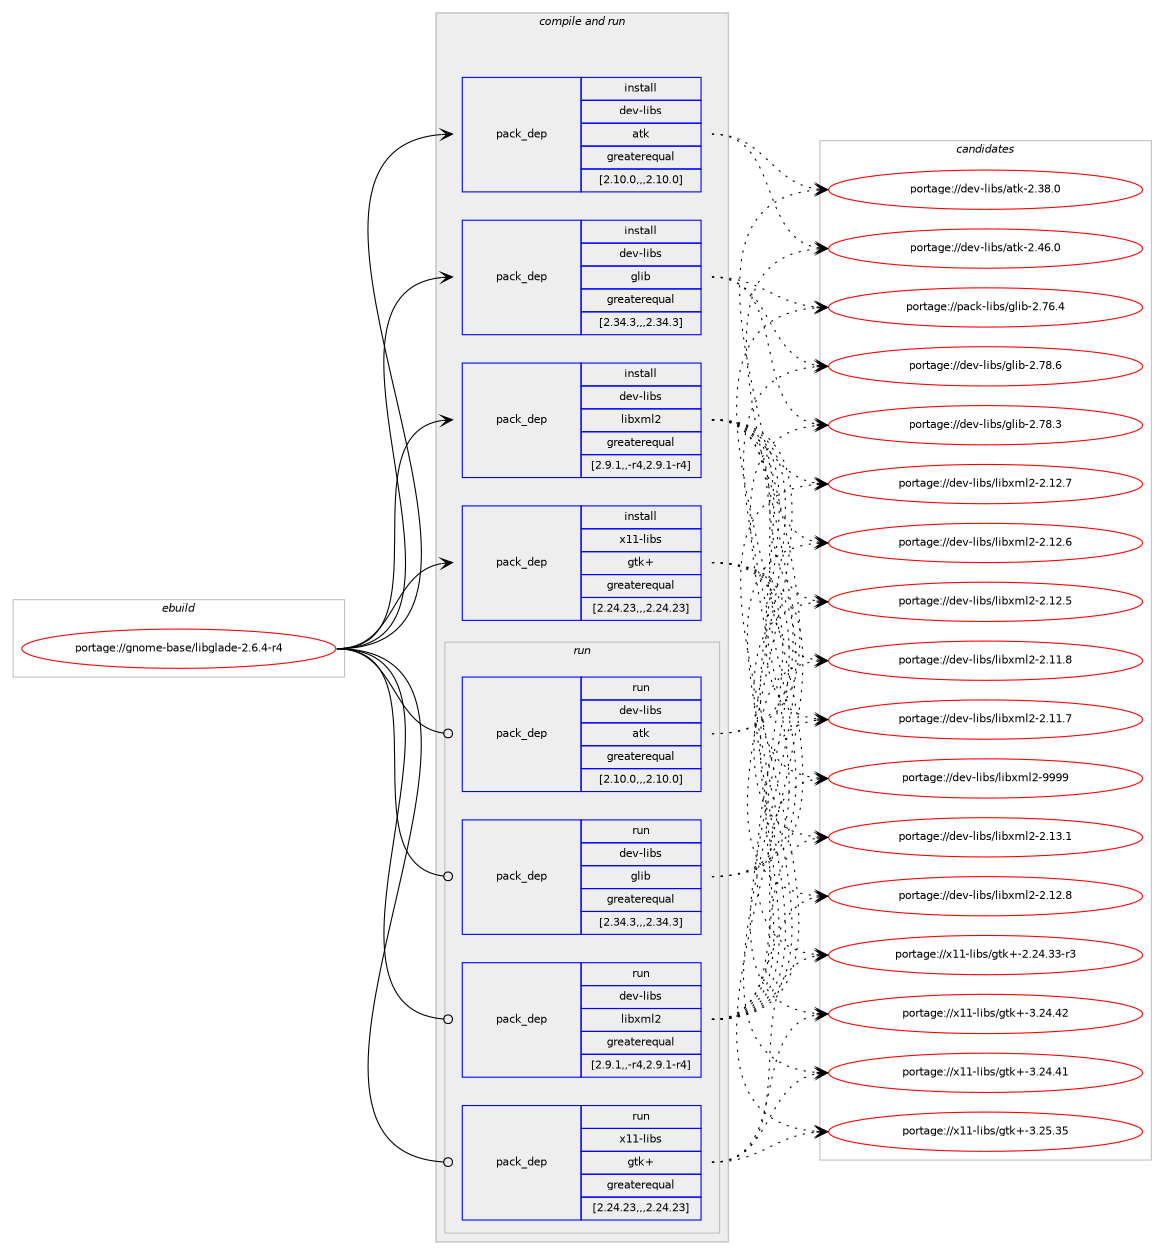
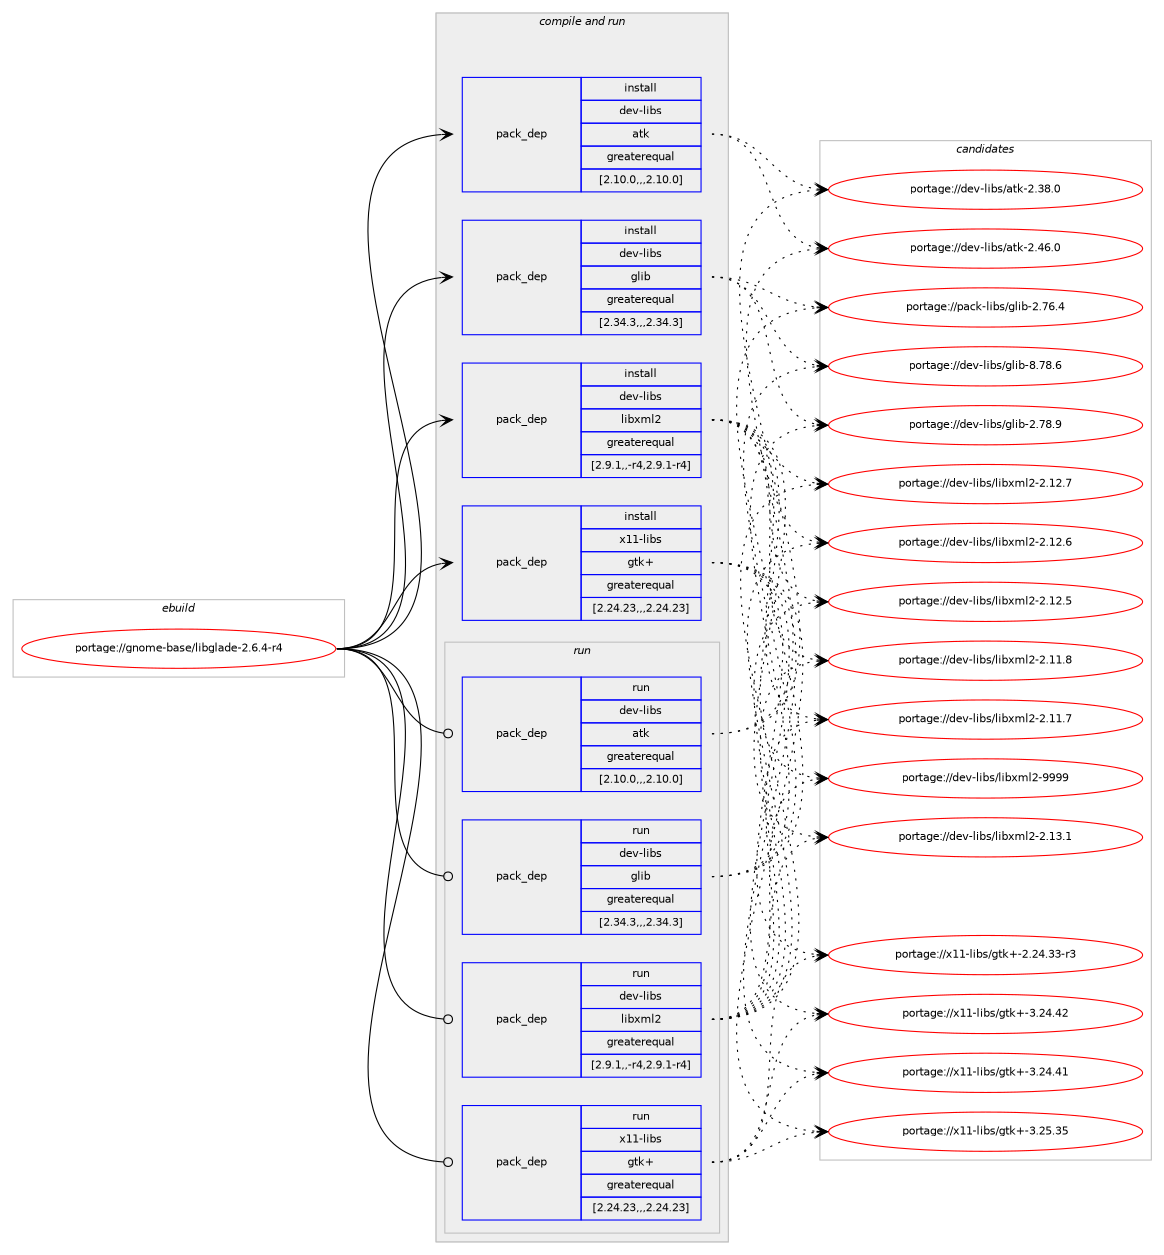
node "portage://dev-libs/glib-2.78.6": label "portage://dev-libs/glib-2.78.6" -> "portage://dev-libs/glib-8.78.6"
node "portage://dev-libs/glib-2.78.3": label "portage://dev-libs/glib-2.78.3" -> "portage://dev-libs/glib-2.78.9"
node "portage://dev-libs/libxml2-2.12.8": removed
